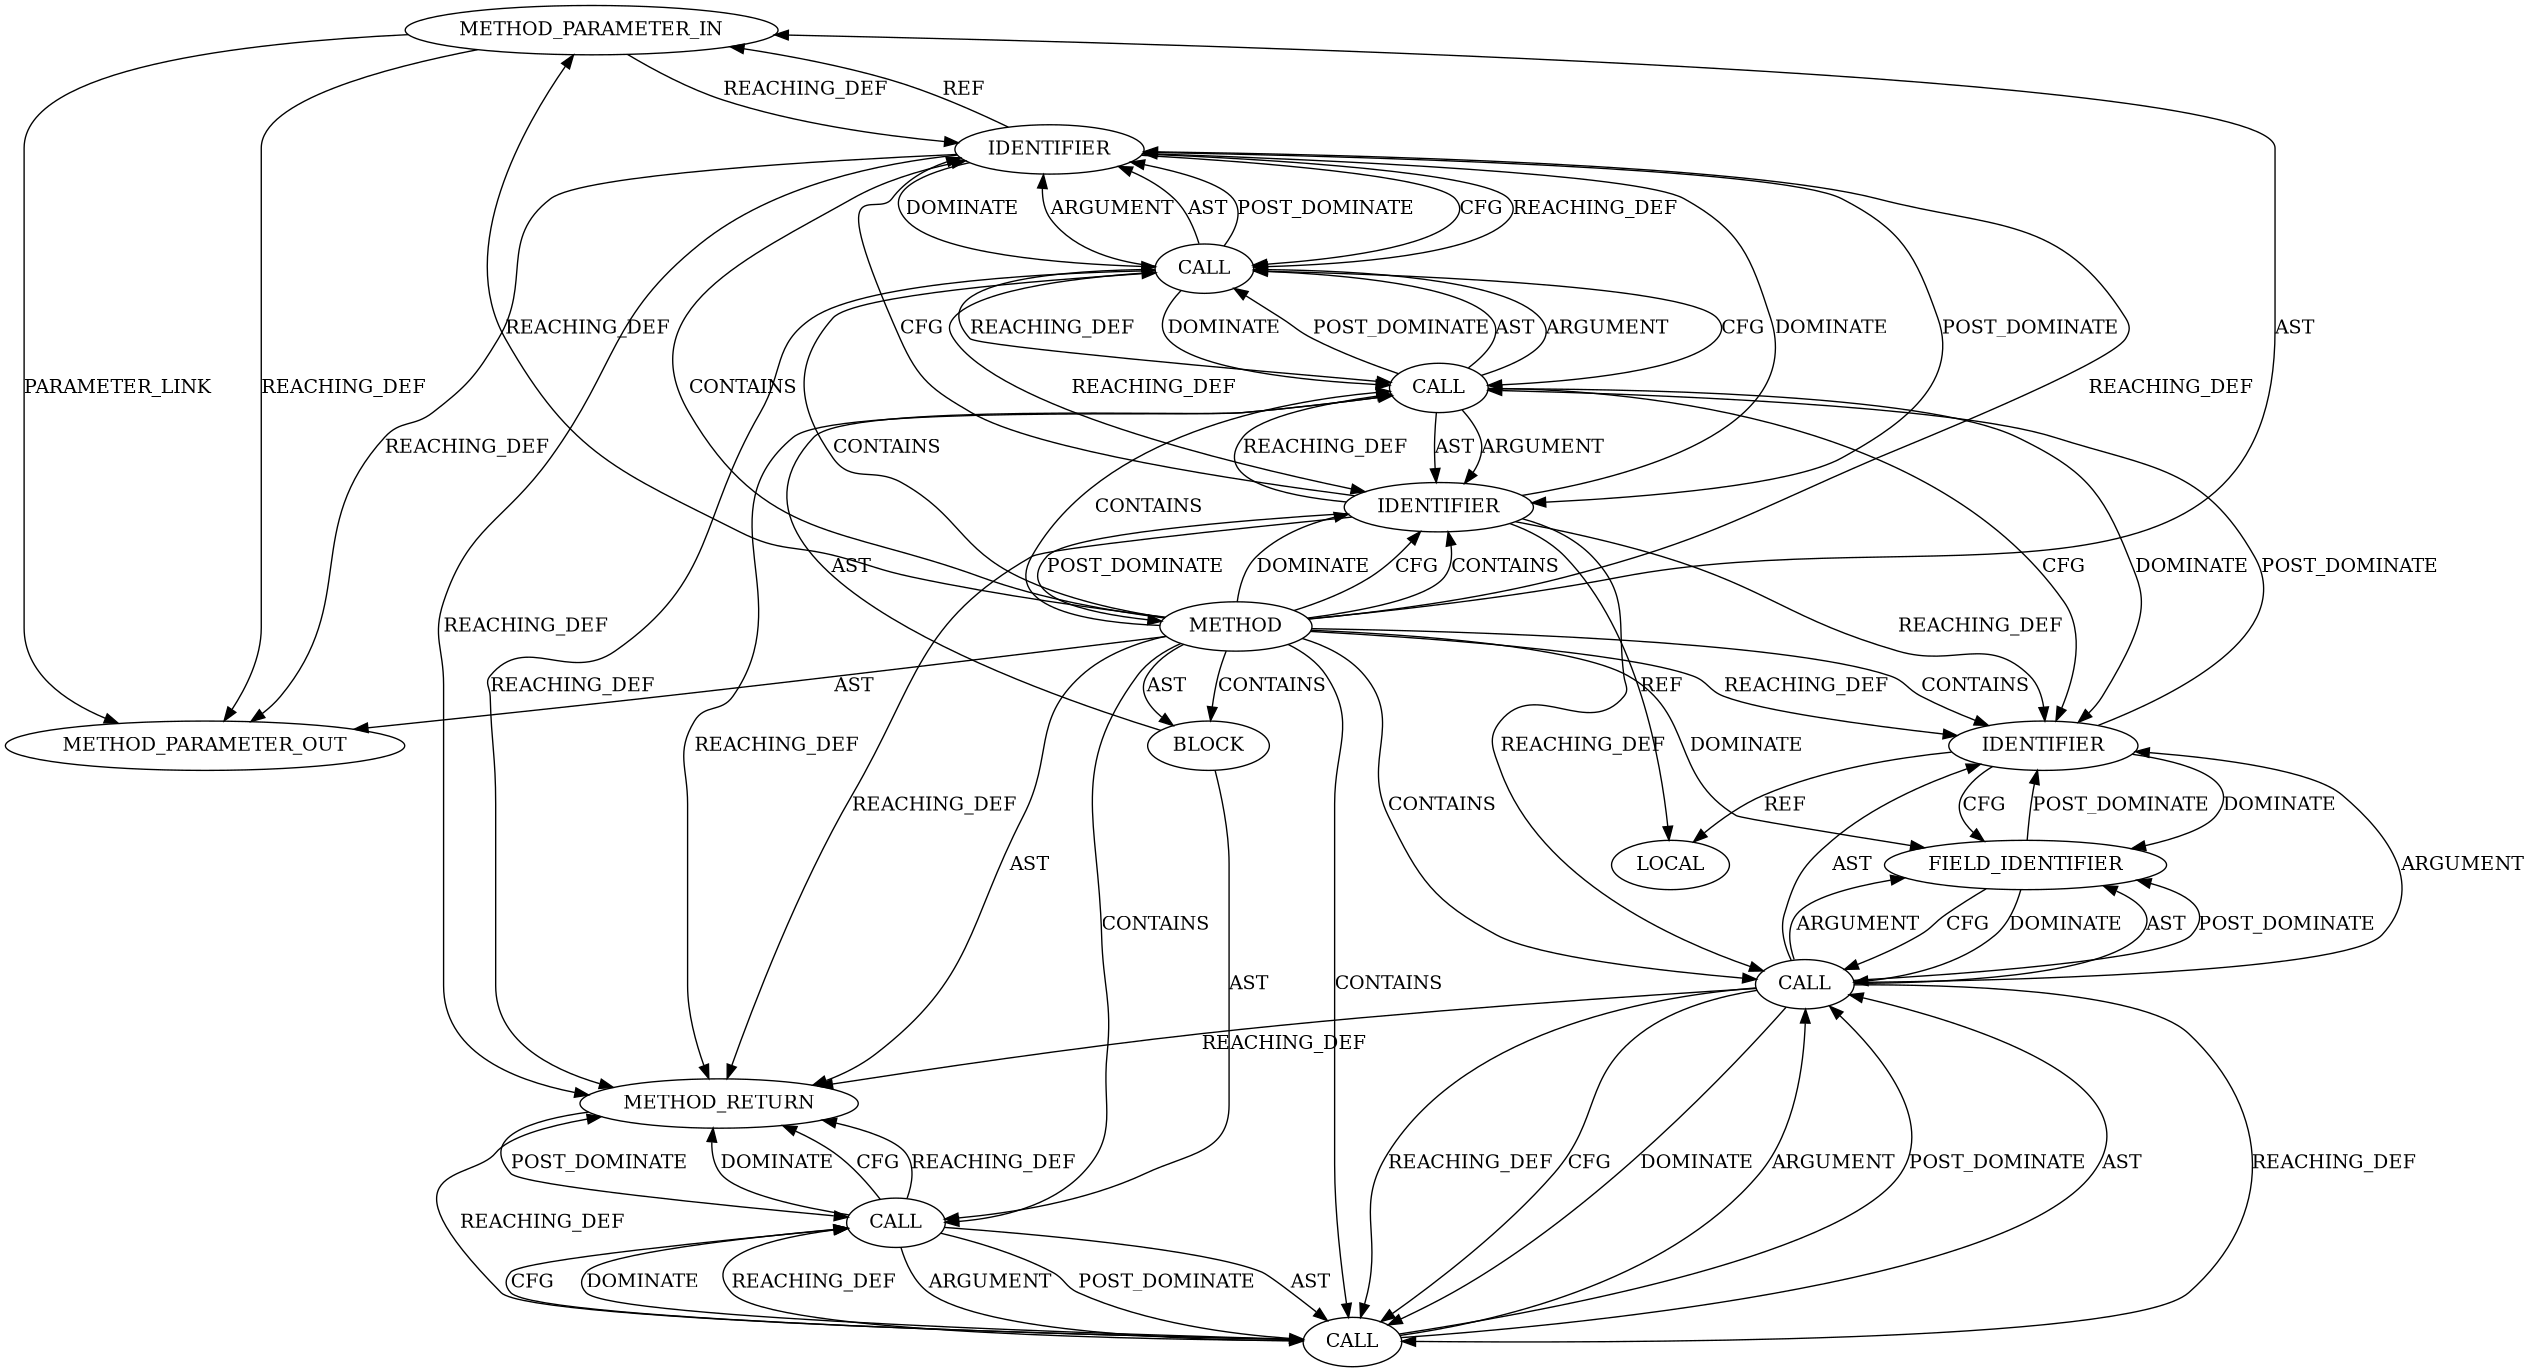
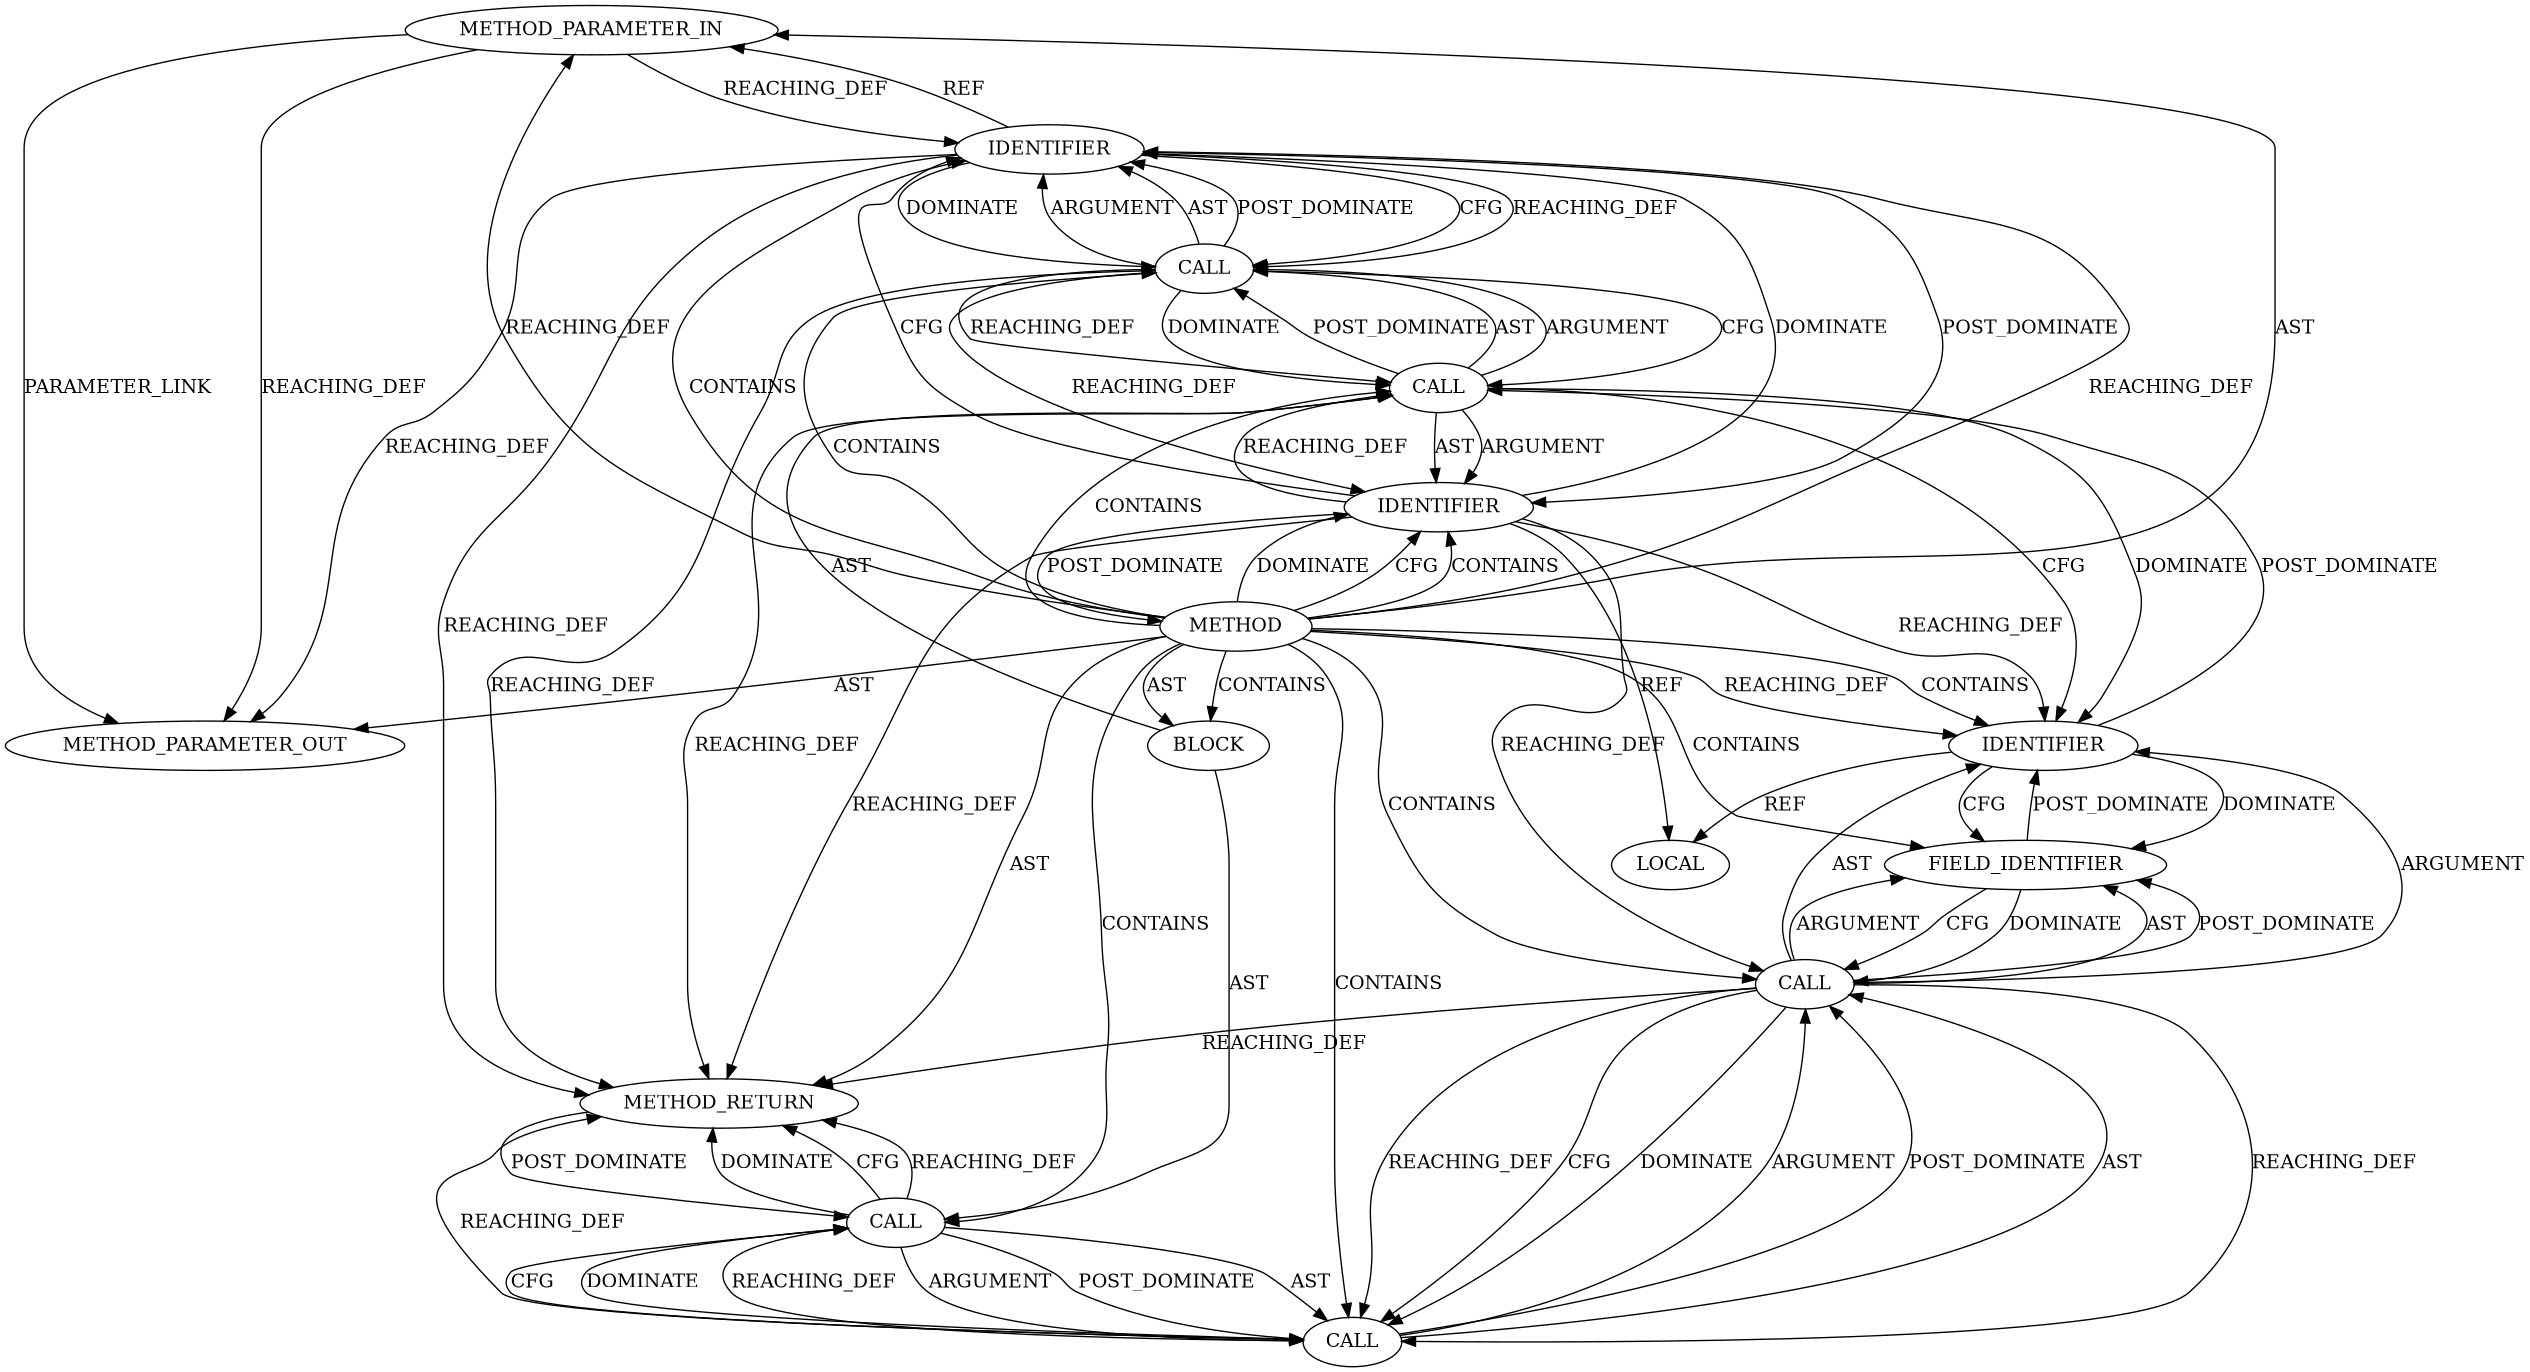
edge "METHOD" -> "FIELD_IDENTIFIER": label "DOMINATE" -> "CONTAINS"
